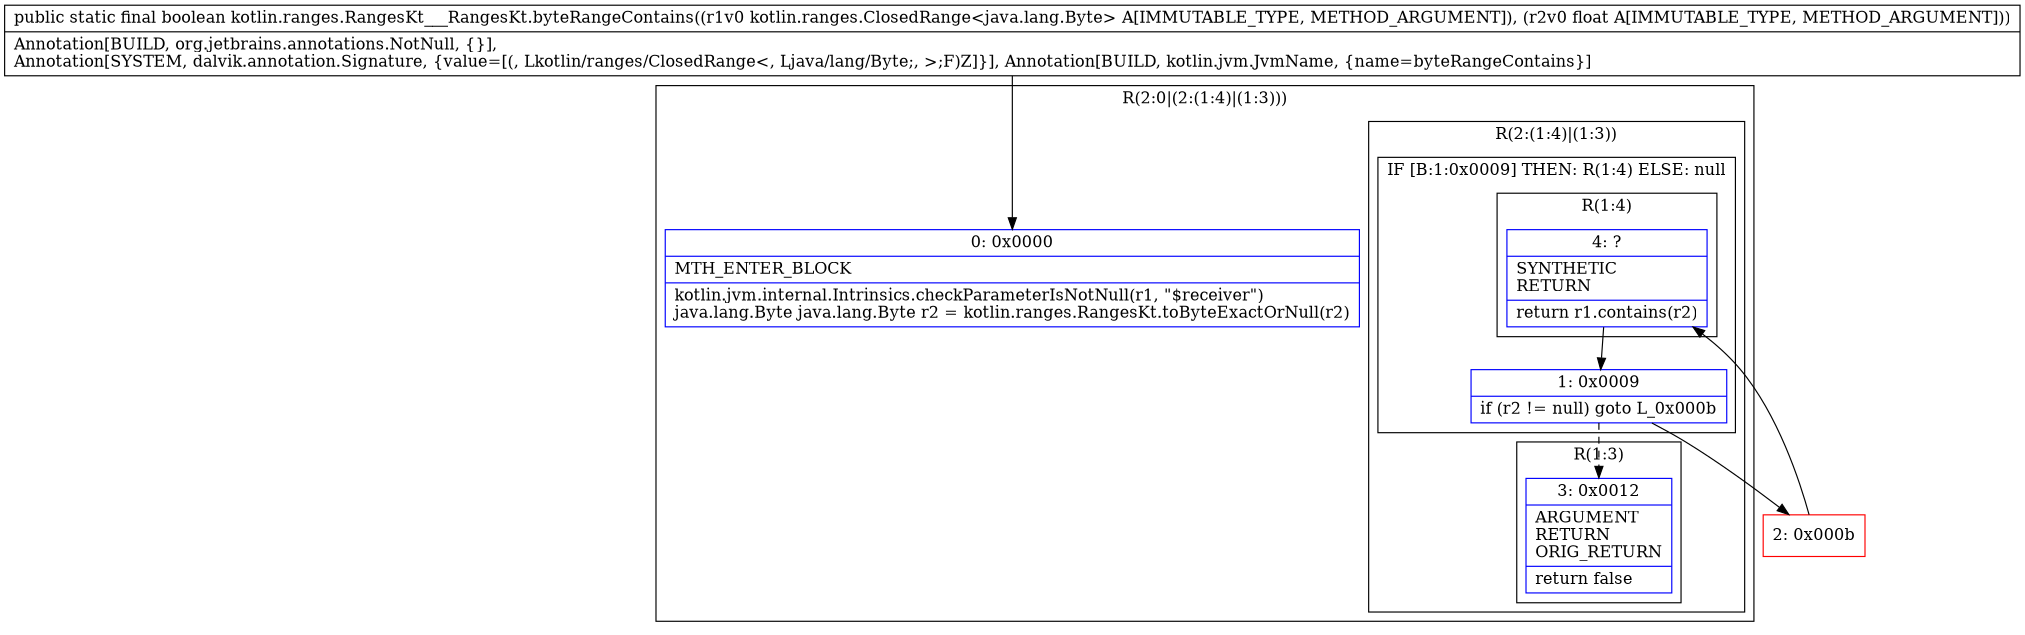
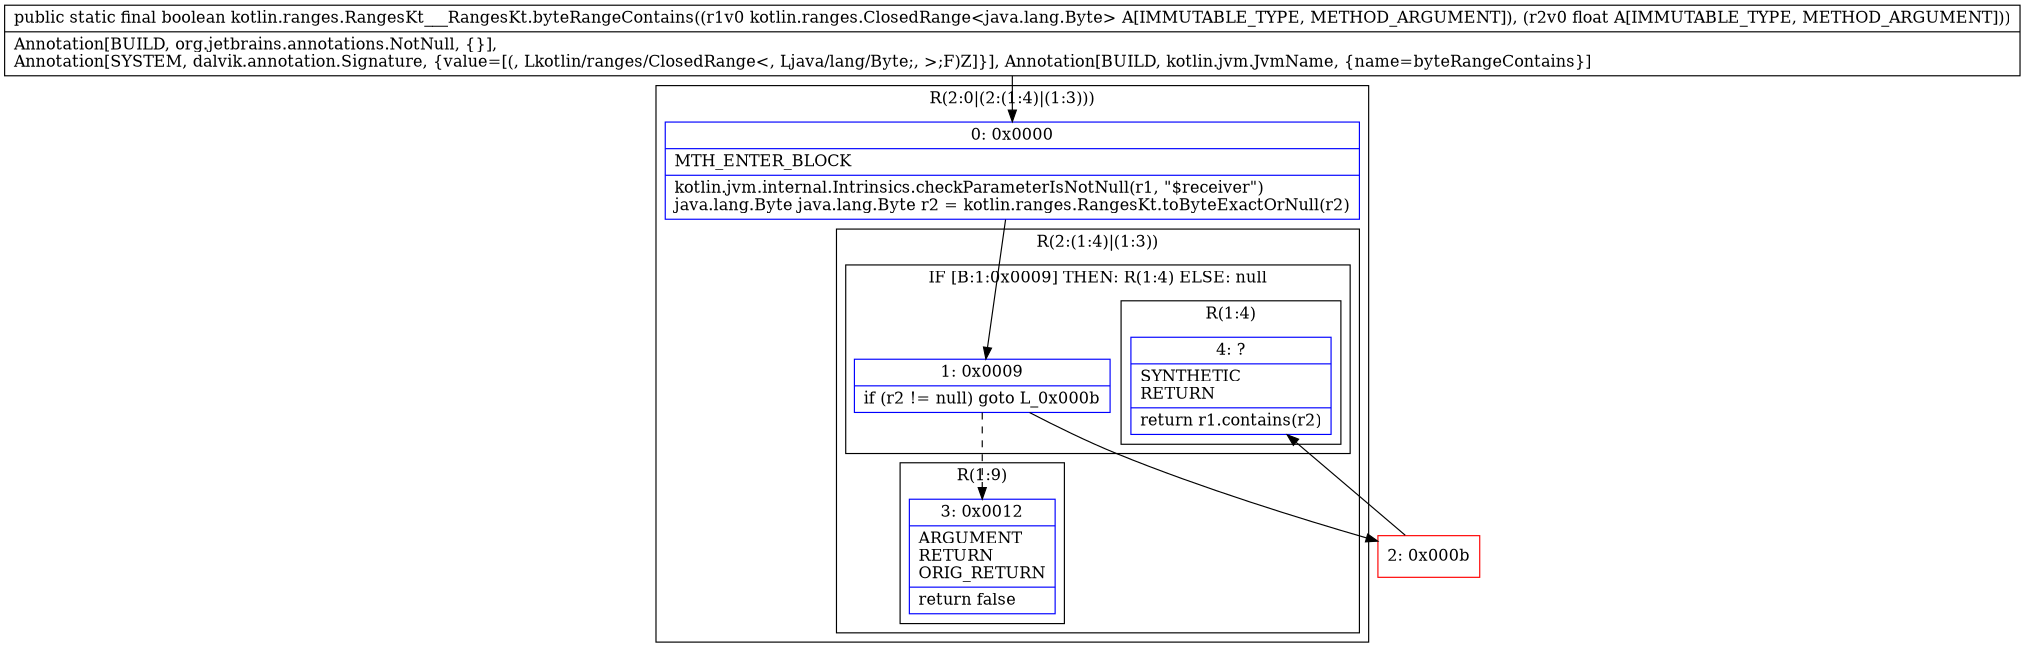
edge "4: ?" -> "1: 0x0009": now "0: 0x0000" -> "1: 0x0009"
cluster "R(1:3)": label "R(1:3)" -> "R(1:9)"
